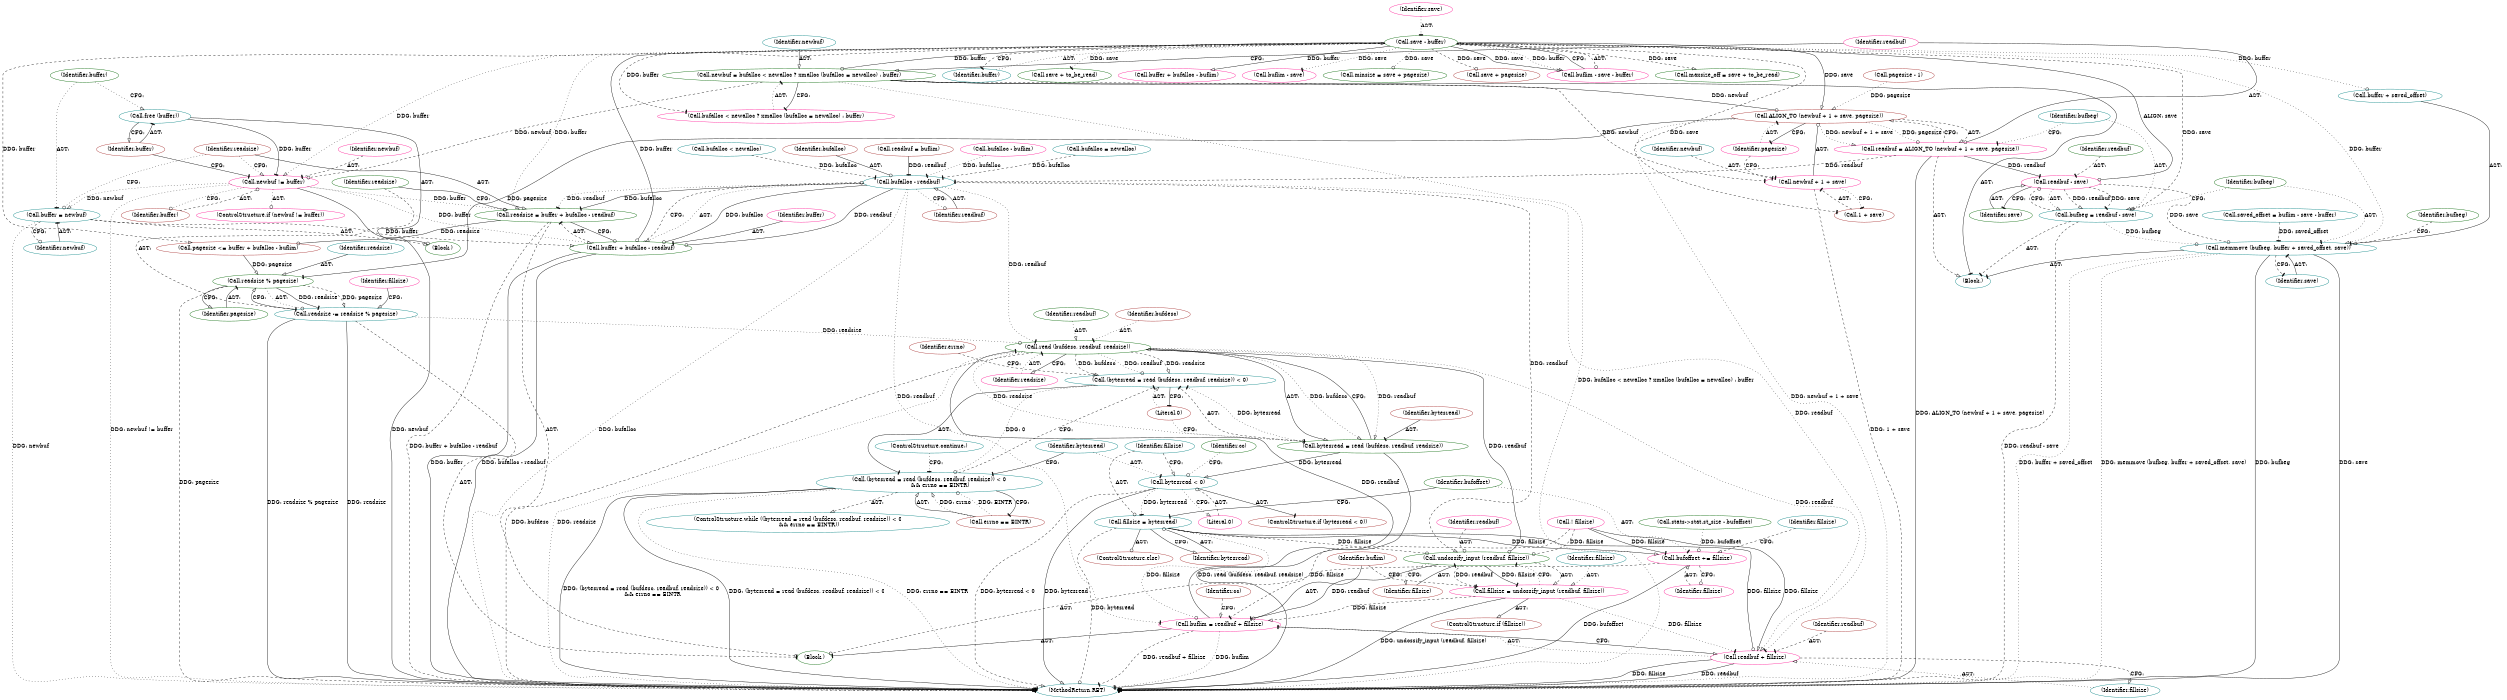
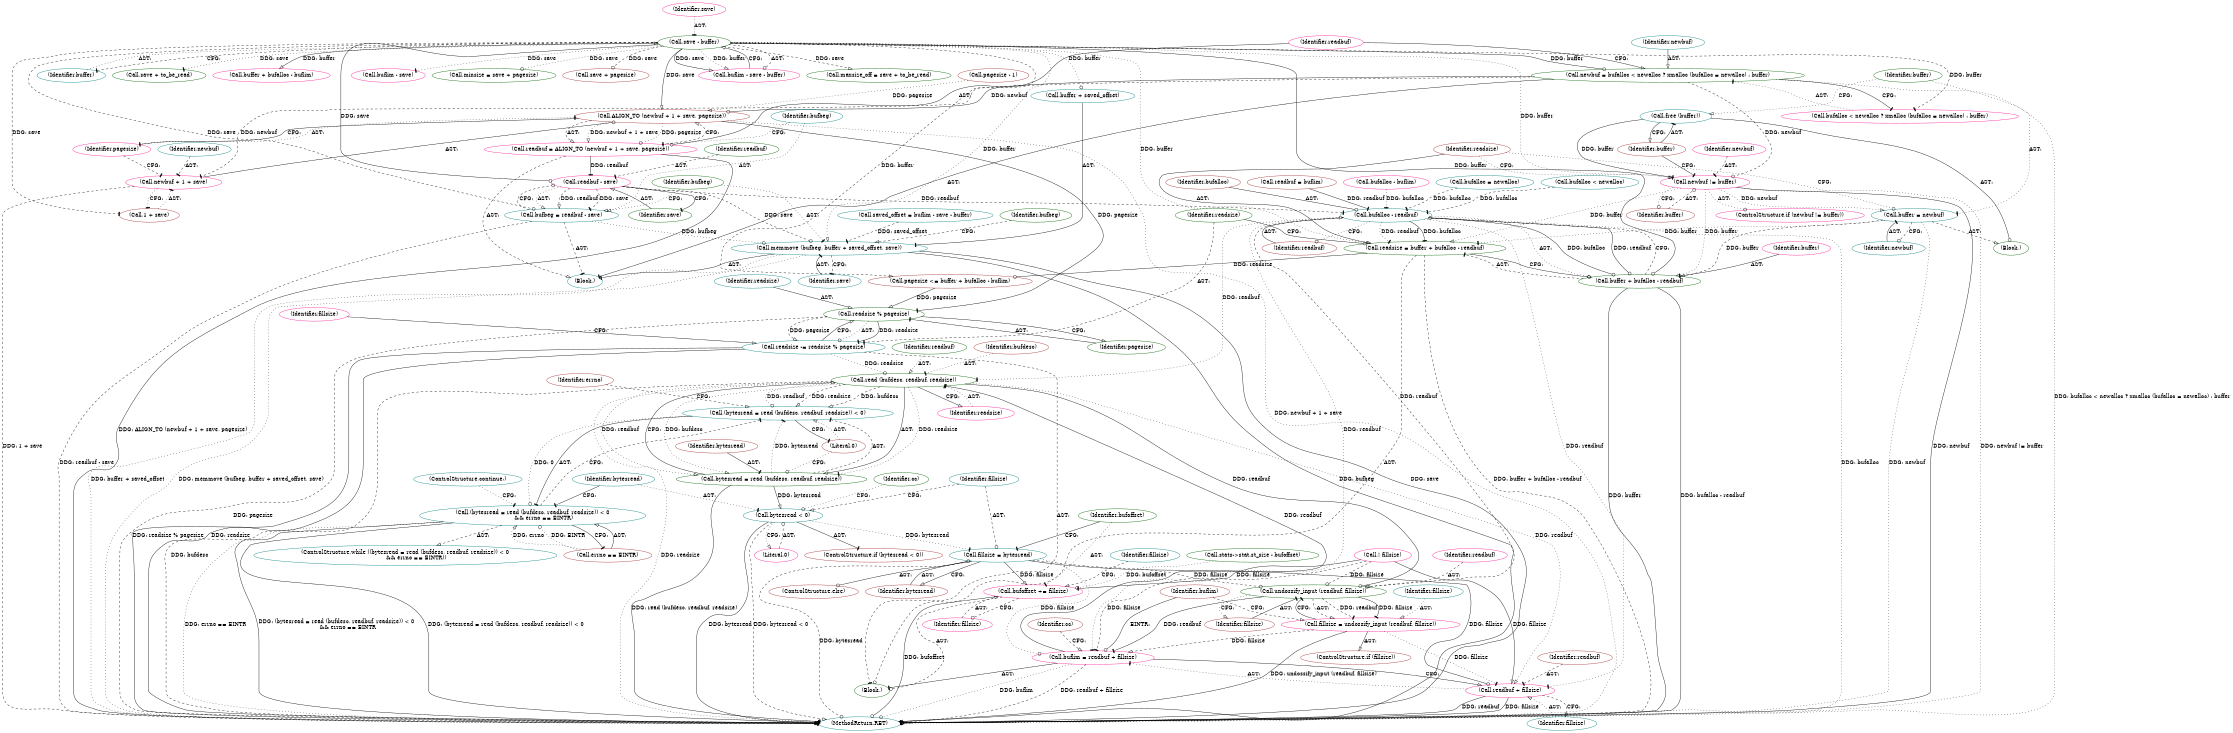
edge "(Call,save - buffer)" -> "(Call,readbuf - save)": label "ALIGN: save" -> "DDG: save"
edge "(Call,readbuf = ALIGN_TO (newbuf + 1 + save, pagesize))" -> "(Call,bufalloc - readbuf)": now "(Call,readbuf - save)" -> "(Call,bufalloc - readbuf)"
edge "(Call,1 + save)" -> "(Call,newbuf + 1 + save)": style dashed -> dotted
edge "(Call,buffer = newbuf)" -> "(Call,readsize = buffer + bufalloc - readbuf)": added, label "DDG: buffer"
edge "(Call,fillsize = undossify_input (readbuf, fillsize))" -> "(Call,undossify_input (readbuf, fillsize))": style dotted -> solid
edge "(Identifier,buflim)" -> "(Call,buflim = readbuf + fillsize)": label "AST: " -> "EINTR: "
